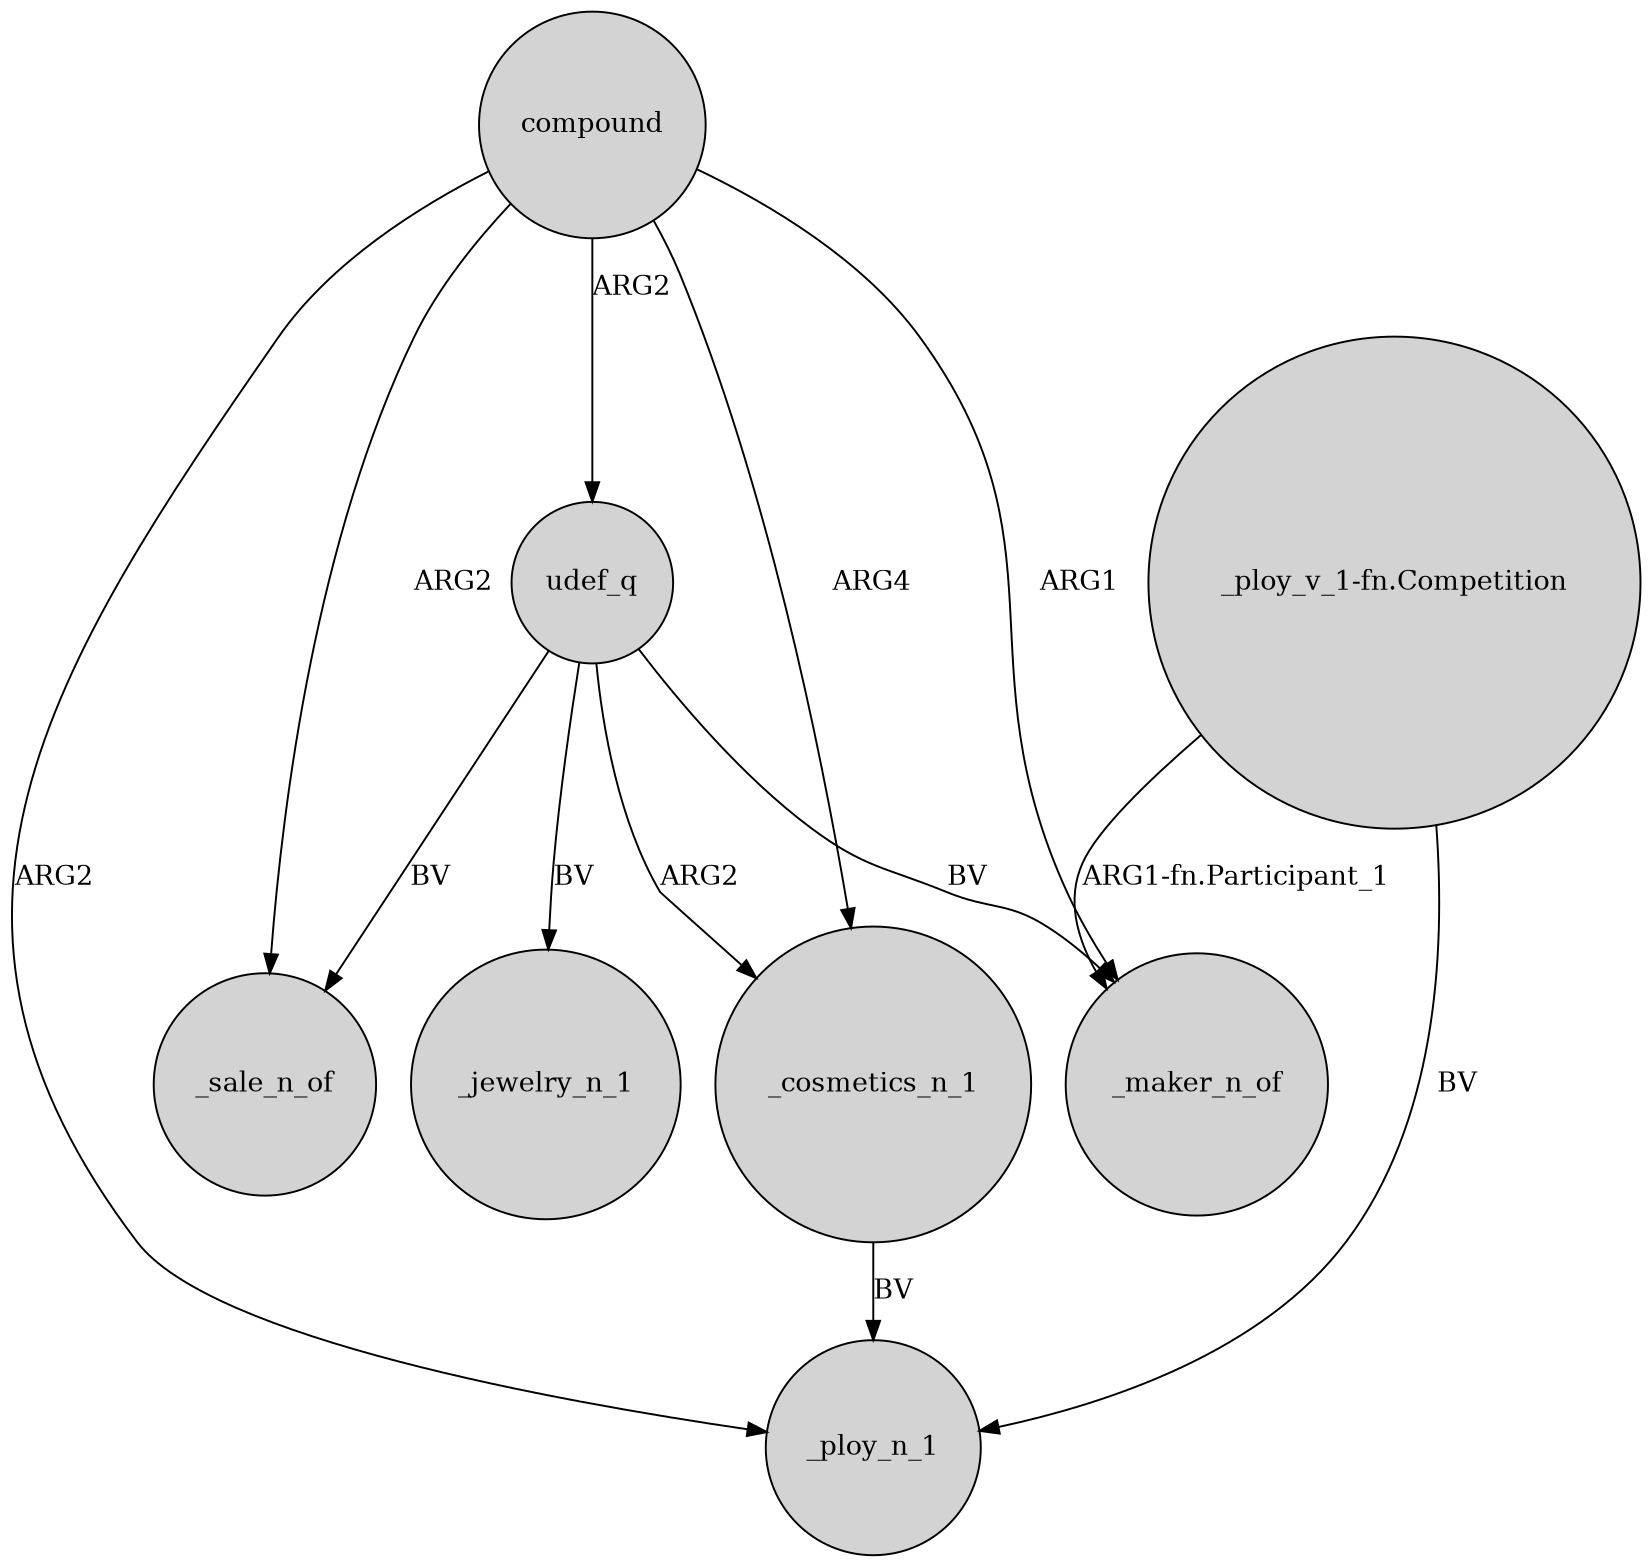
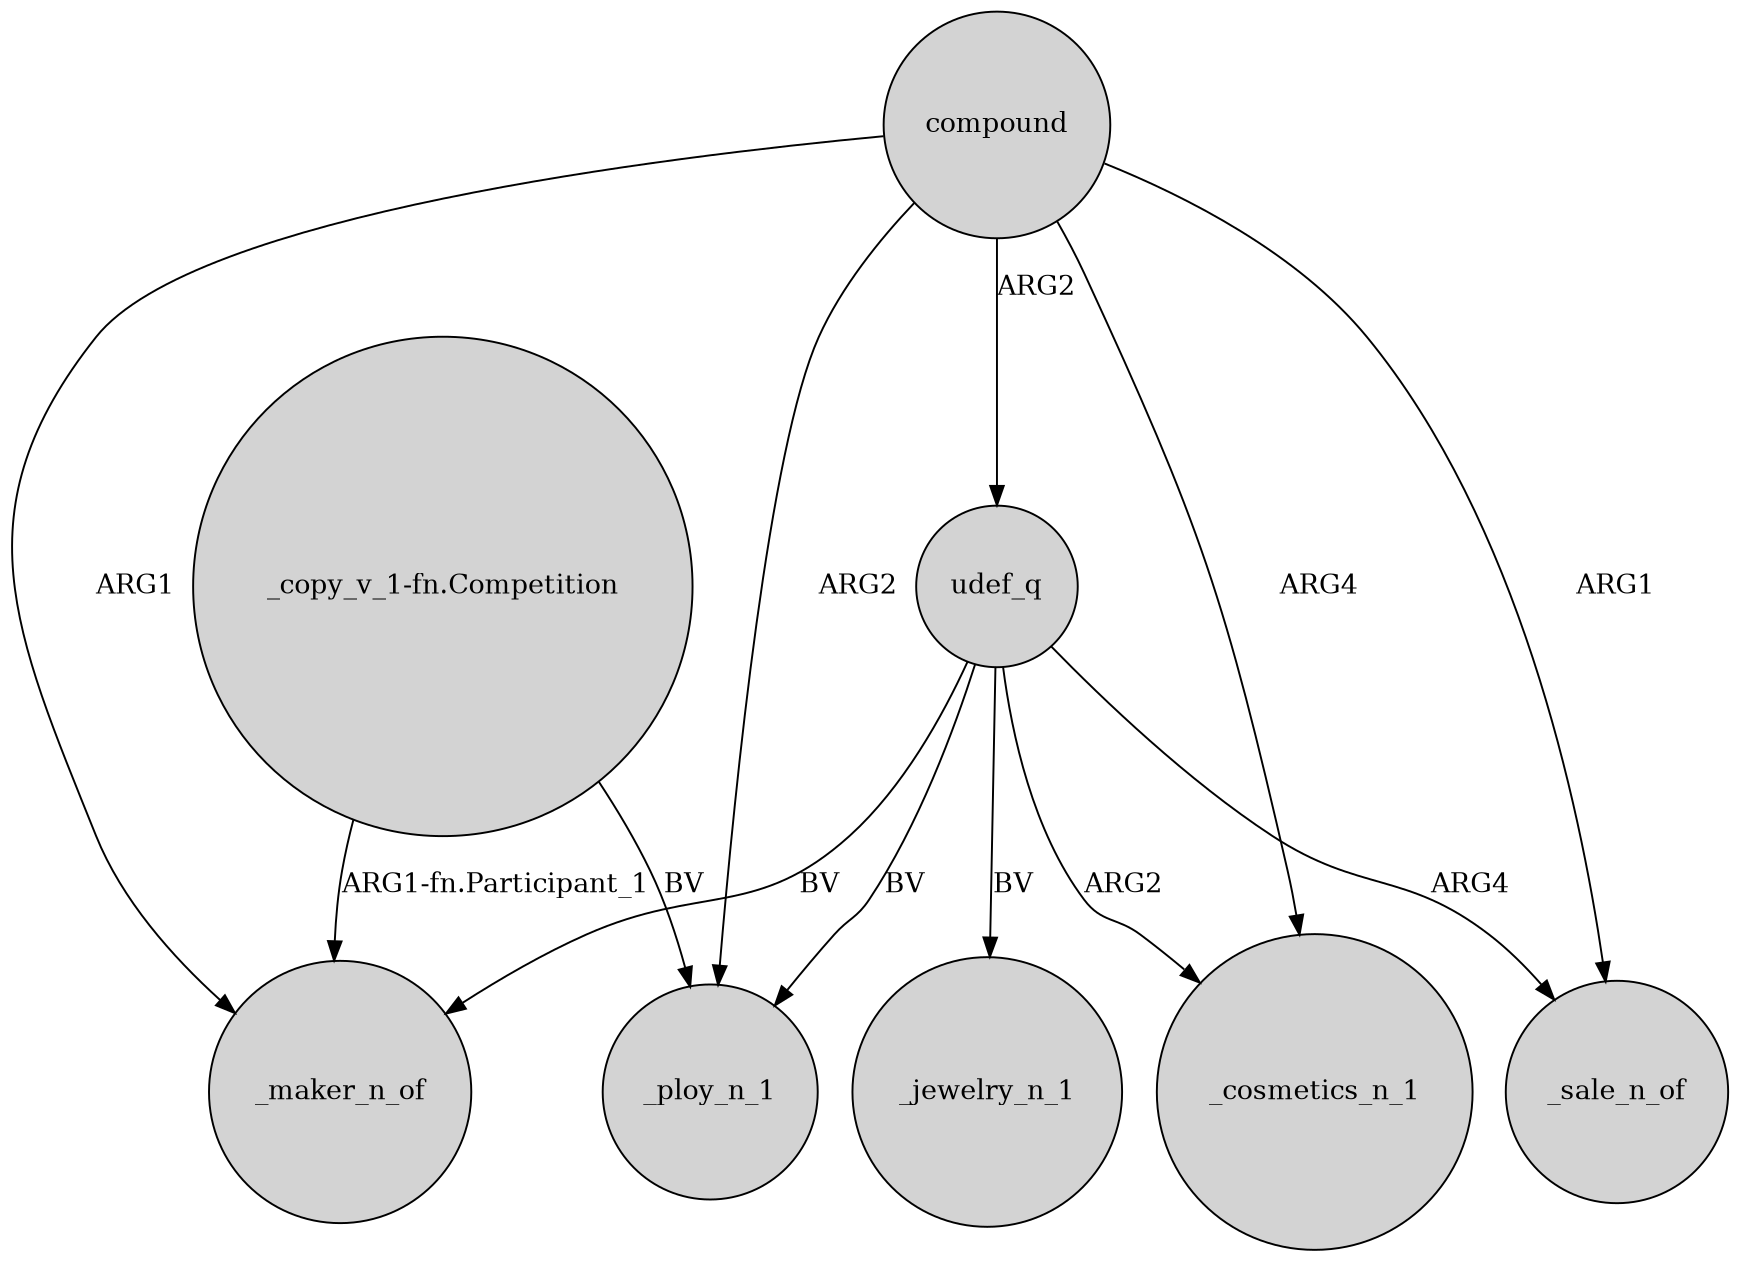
edge "compound" -> "_sale_n_of": label "ARG2" -> "ARG1"
node "_ploy_v_1-fn.Competition": label "_ploy_v_1-fn.Competition" -> "_copy_v_1-fn.Competition"
edge "udef_q" -> "_sale_n_of": label "BV" -> "ARG4"
edge "_cosmetics_n_1" -> "_ploy_n_1": now "udef_q" -> "_ploy_n_1"
